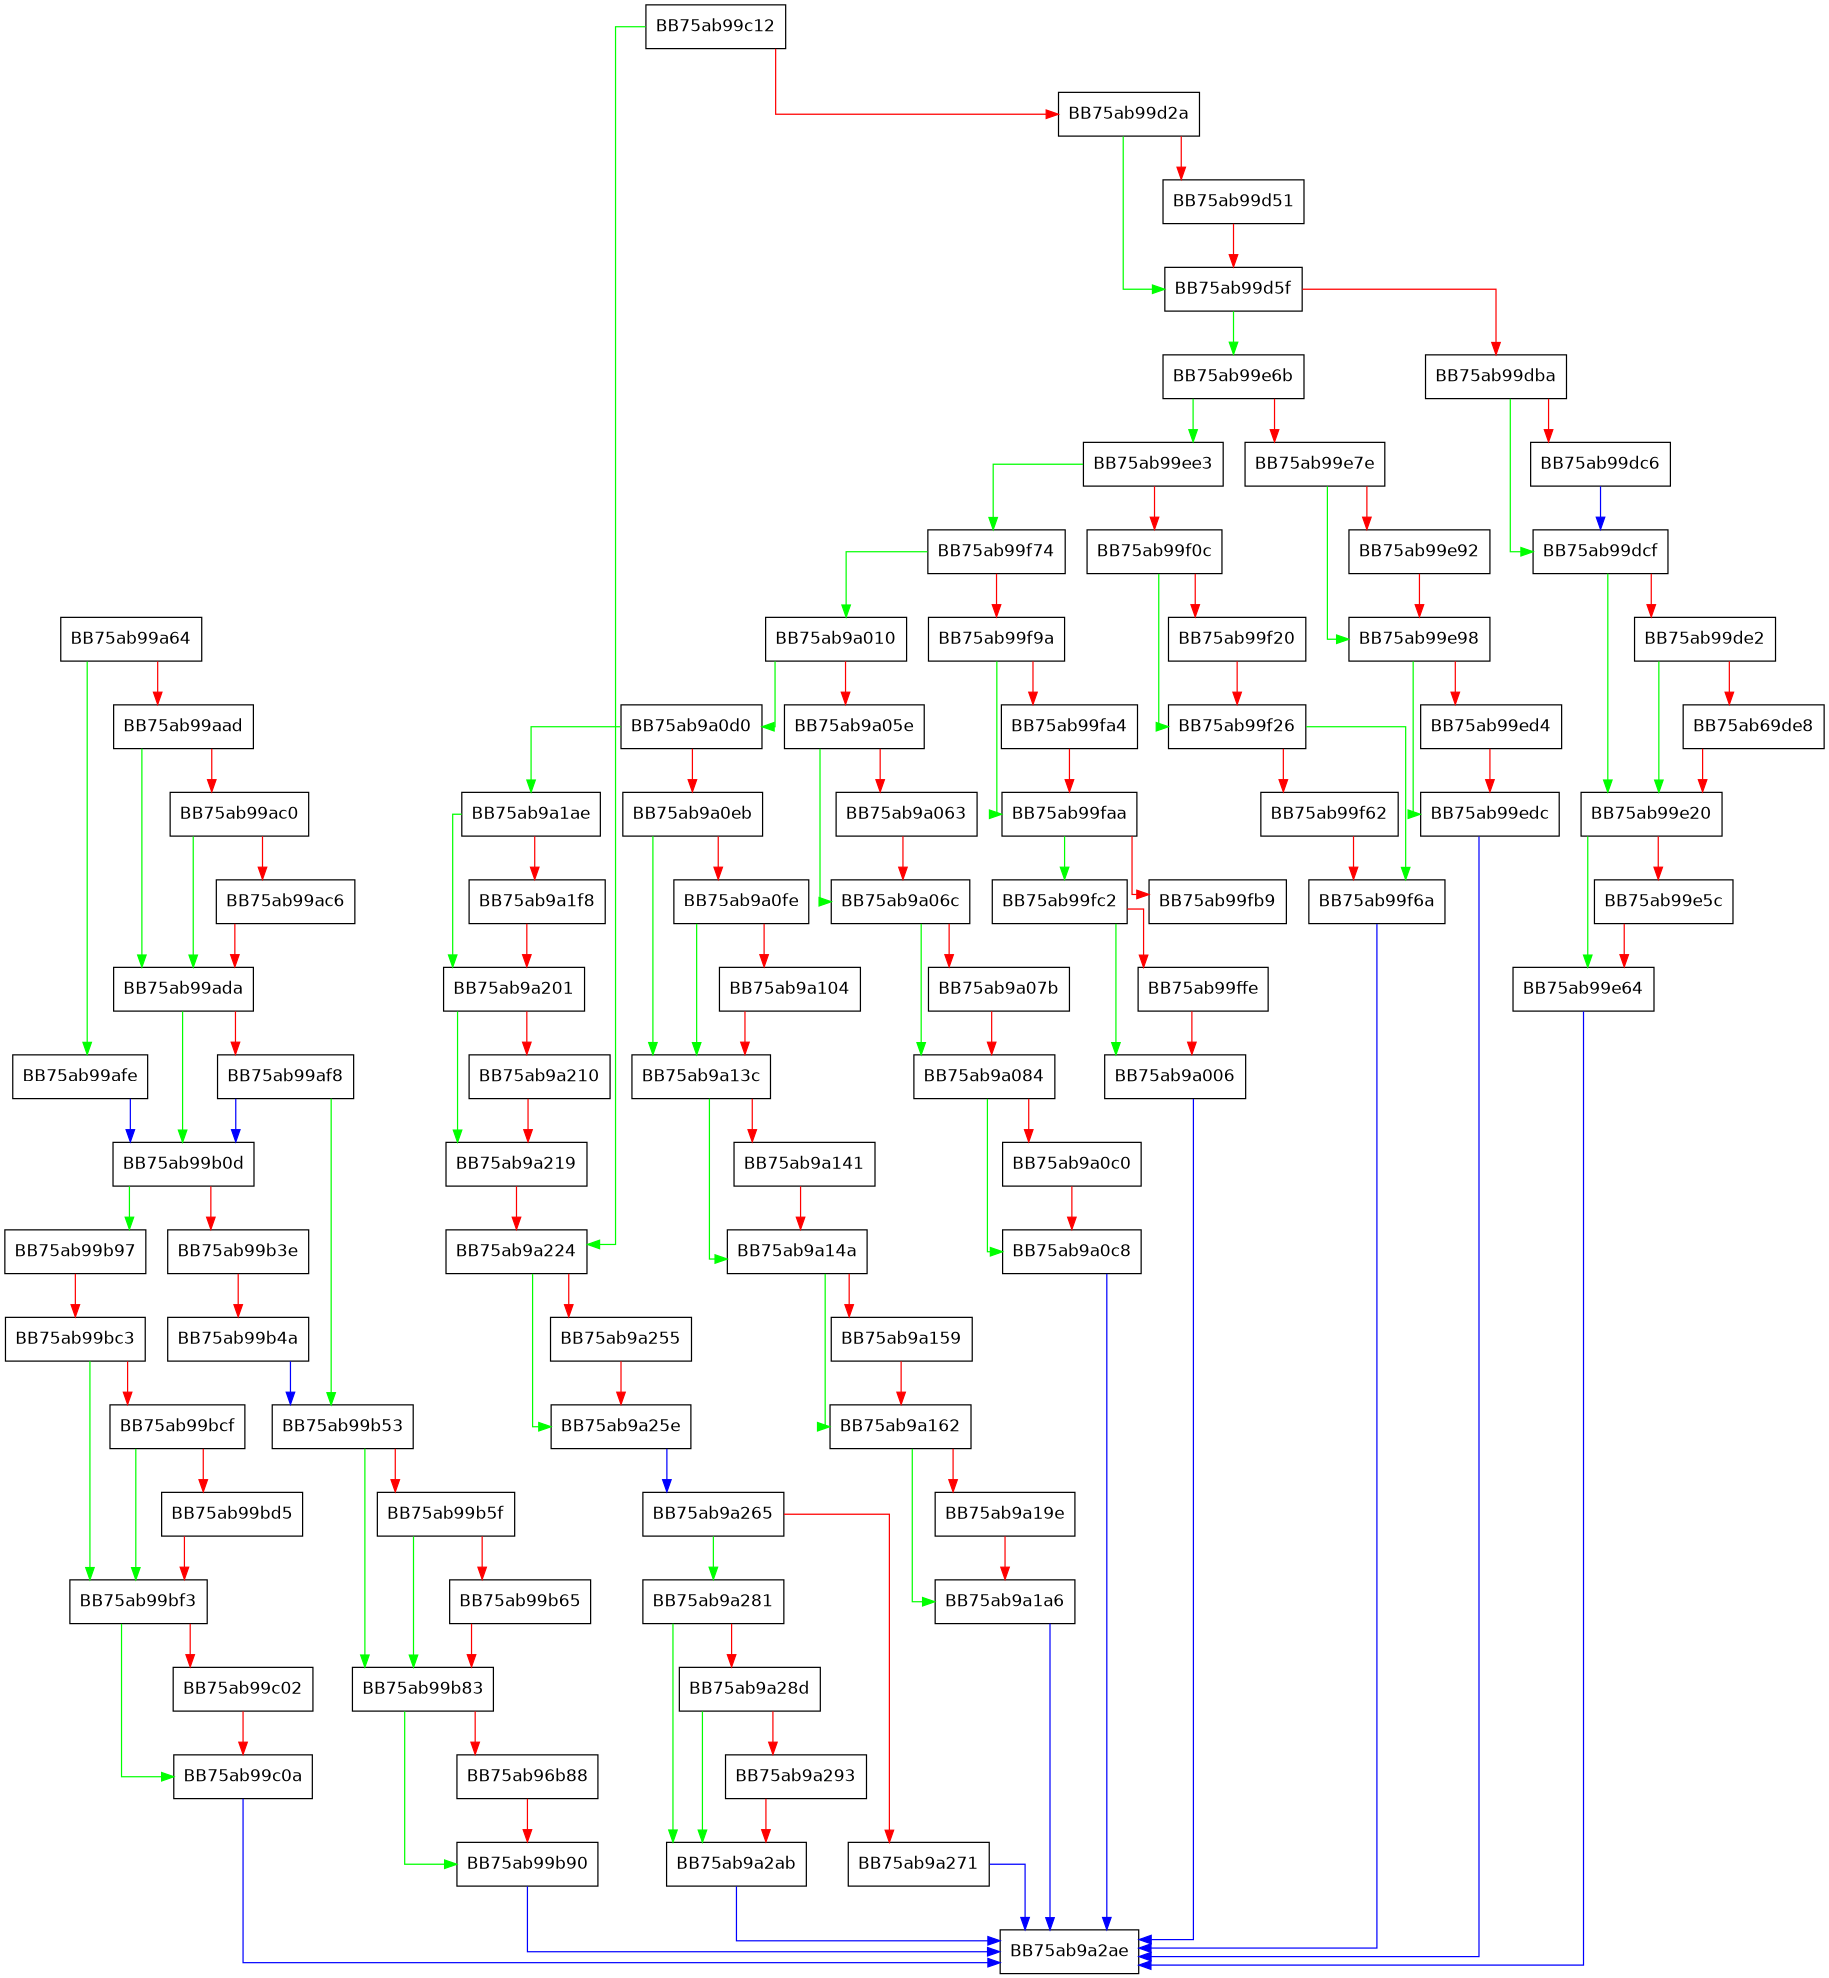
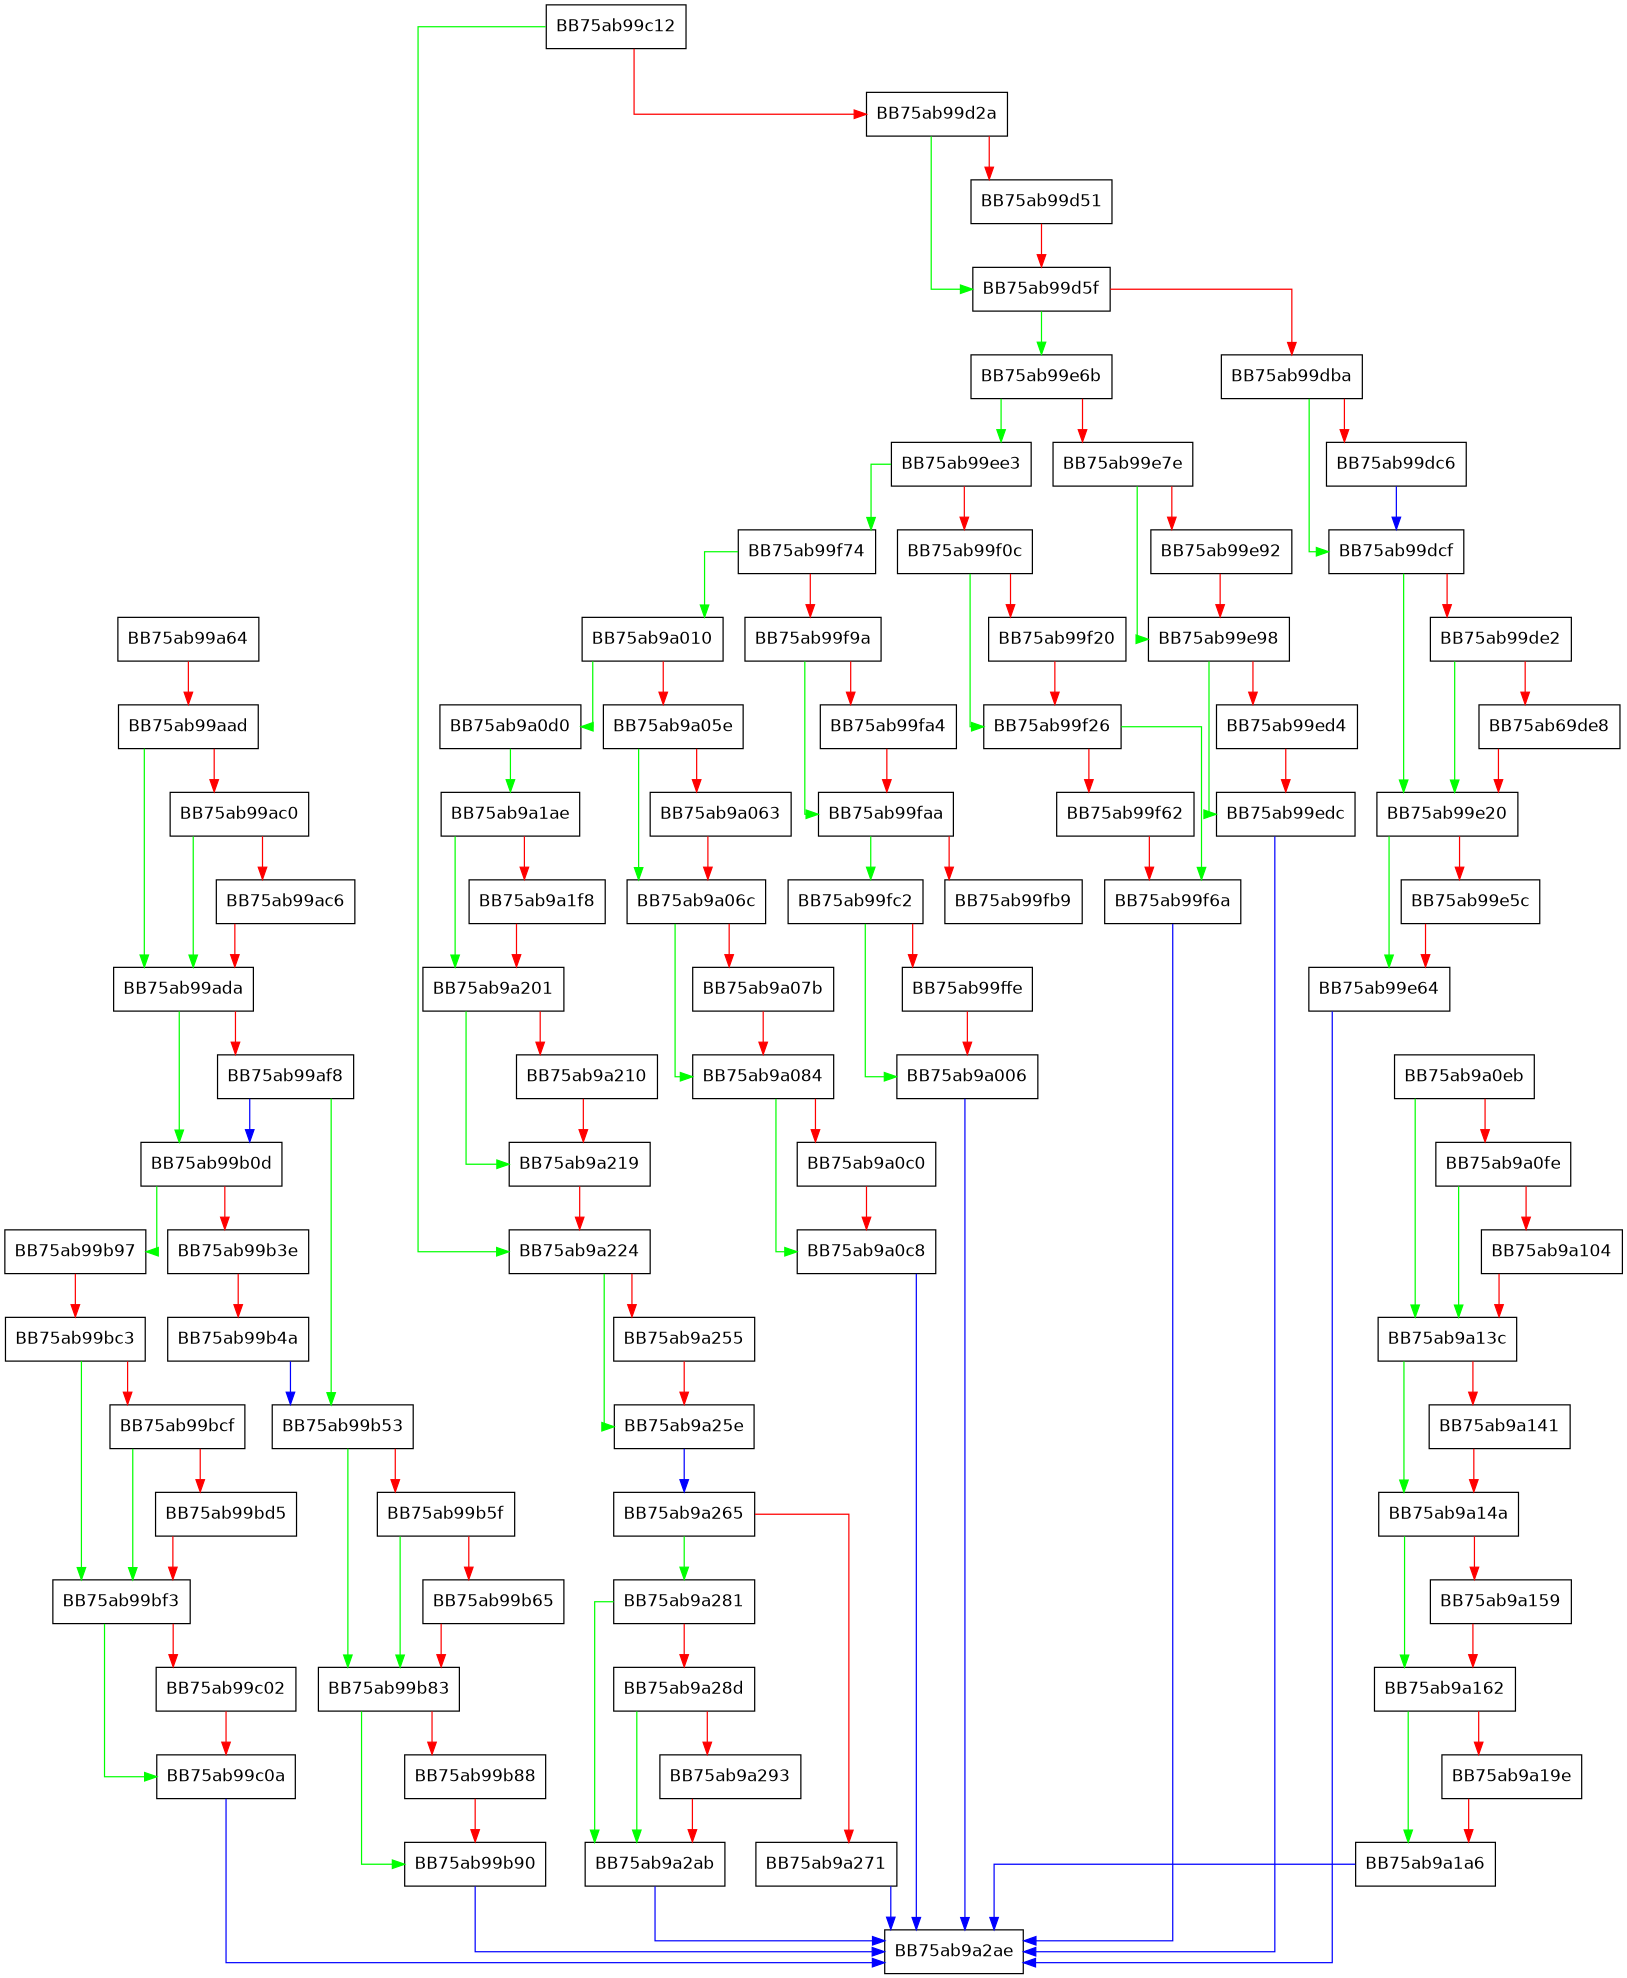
edge "BB75ab9a0d0" -> "BB75ab9a0eb": removed
node "BB75ab99afe": removed
node "BB75ab96b88": label "BB75ab96b88" -> "BB75ab99b88"
